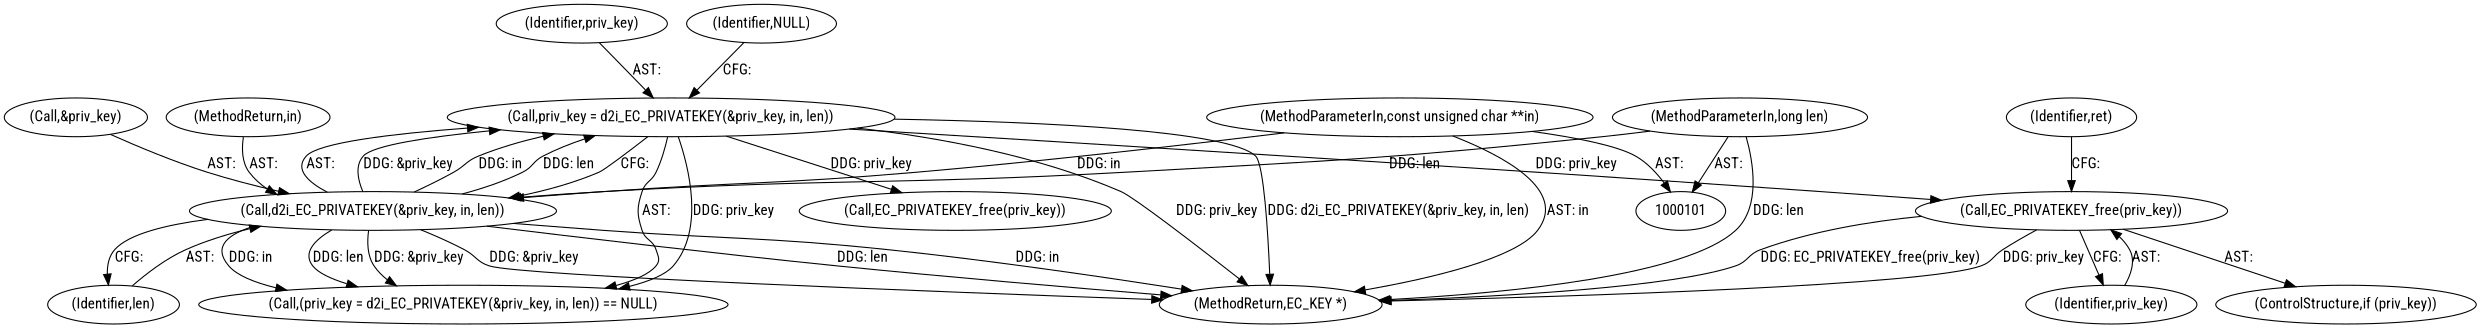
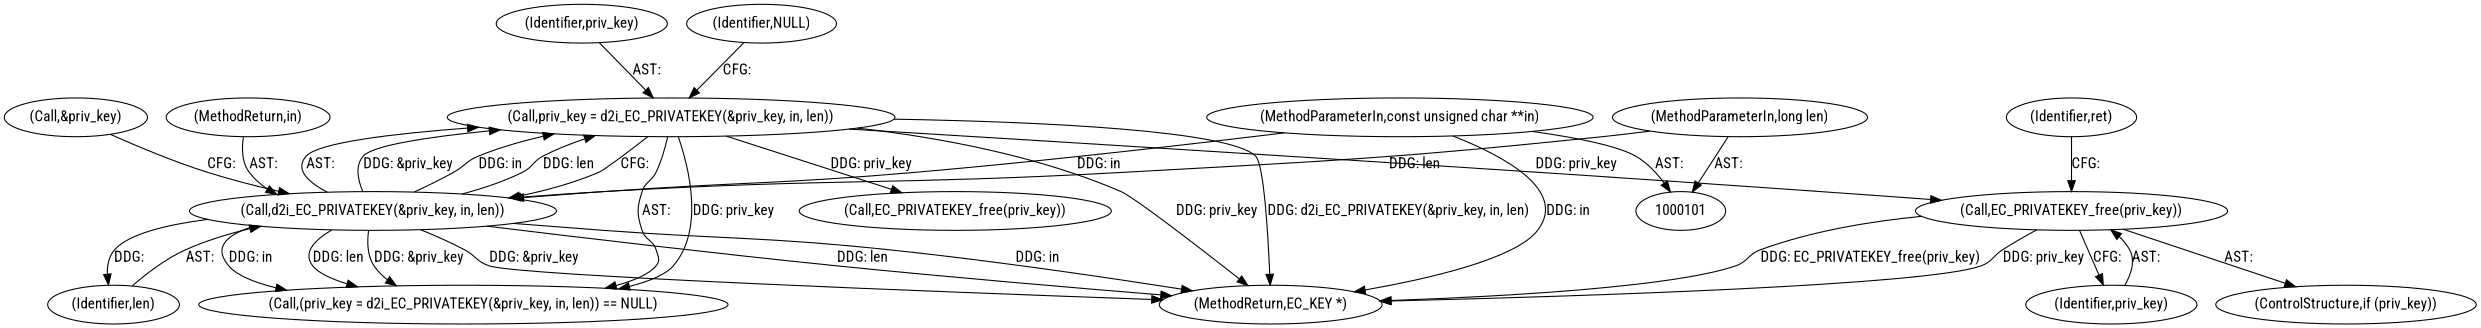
edge "(Call,&priv_key)" -> "(Call,d2i_EC_PRIVATEKEY(&priv_key, in, len))": label "AST: " -> "CFG: "
edge "(MethodParameterIn,const unsigned char **in)" -> "(MethodReturn,EC_KEY *)": label "AST: in" -> "DDG: in"
edge "(Call,d2i_EC_PRIVATEKEY(&priv_key, in, len))" -> "(Identifier,len)": label "CFG: " -> "DDG: "
edge "(MethodParameterIn,long len)" -> "(MethodReturn,EC_KEY *)": removed, label "DDG: len"
